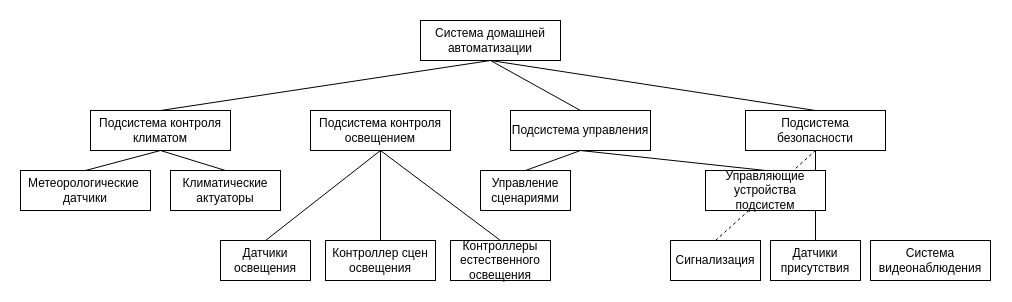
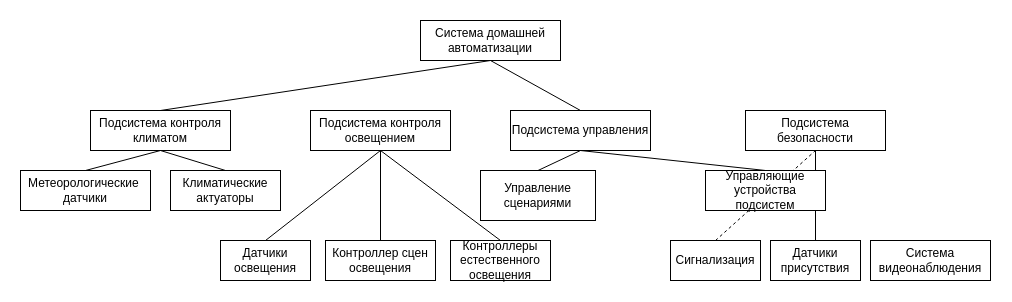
edge "Система домашней автоматизации" -- "Подсистема безопасности": removed
node "Управление сценариями": size 90x40 -> 115x50
